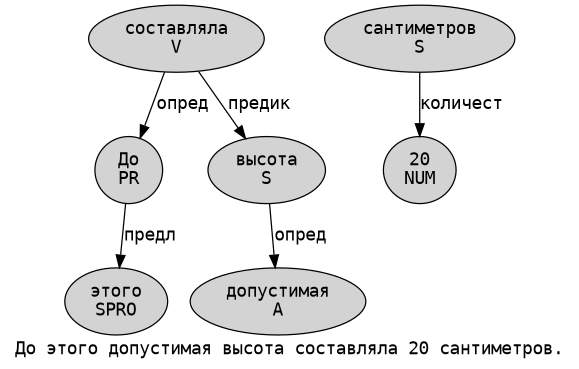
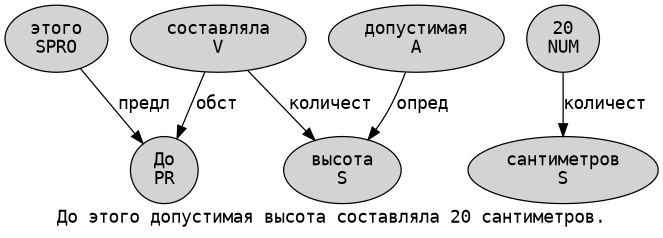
edge "сантиметров S" -> "20 NUM": reversed
edge "составляла V" -> "До PR": label "опред" -> "обст"
edge "составляла V" -> "высота S": label "предик" -> "количест"
edge "До PR" -> "этого SPRO": reversed
edge "высота S" -> "допустимая A": reversed
